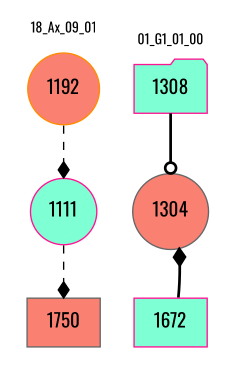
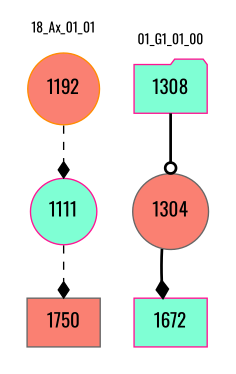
cluster "18_Ax_09_01": label "18_Ax_09_01" -> "18_Ax_01_01"
edge "1672" -> "1304": reversed
